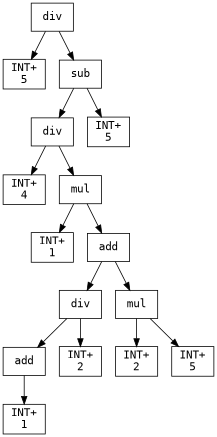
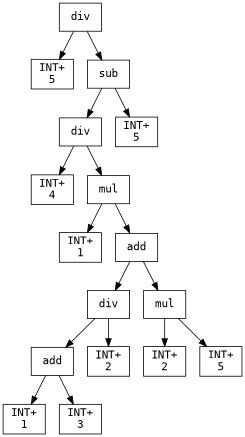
node "INT+ 3": added
